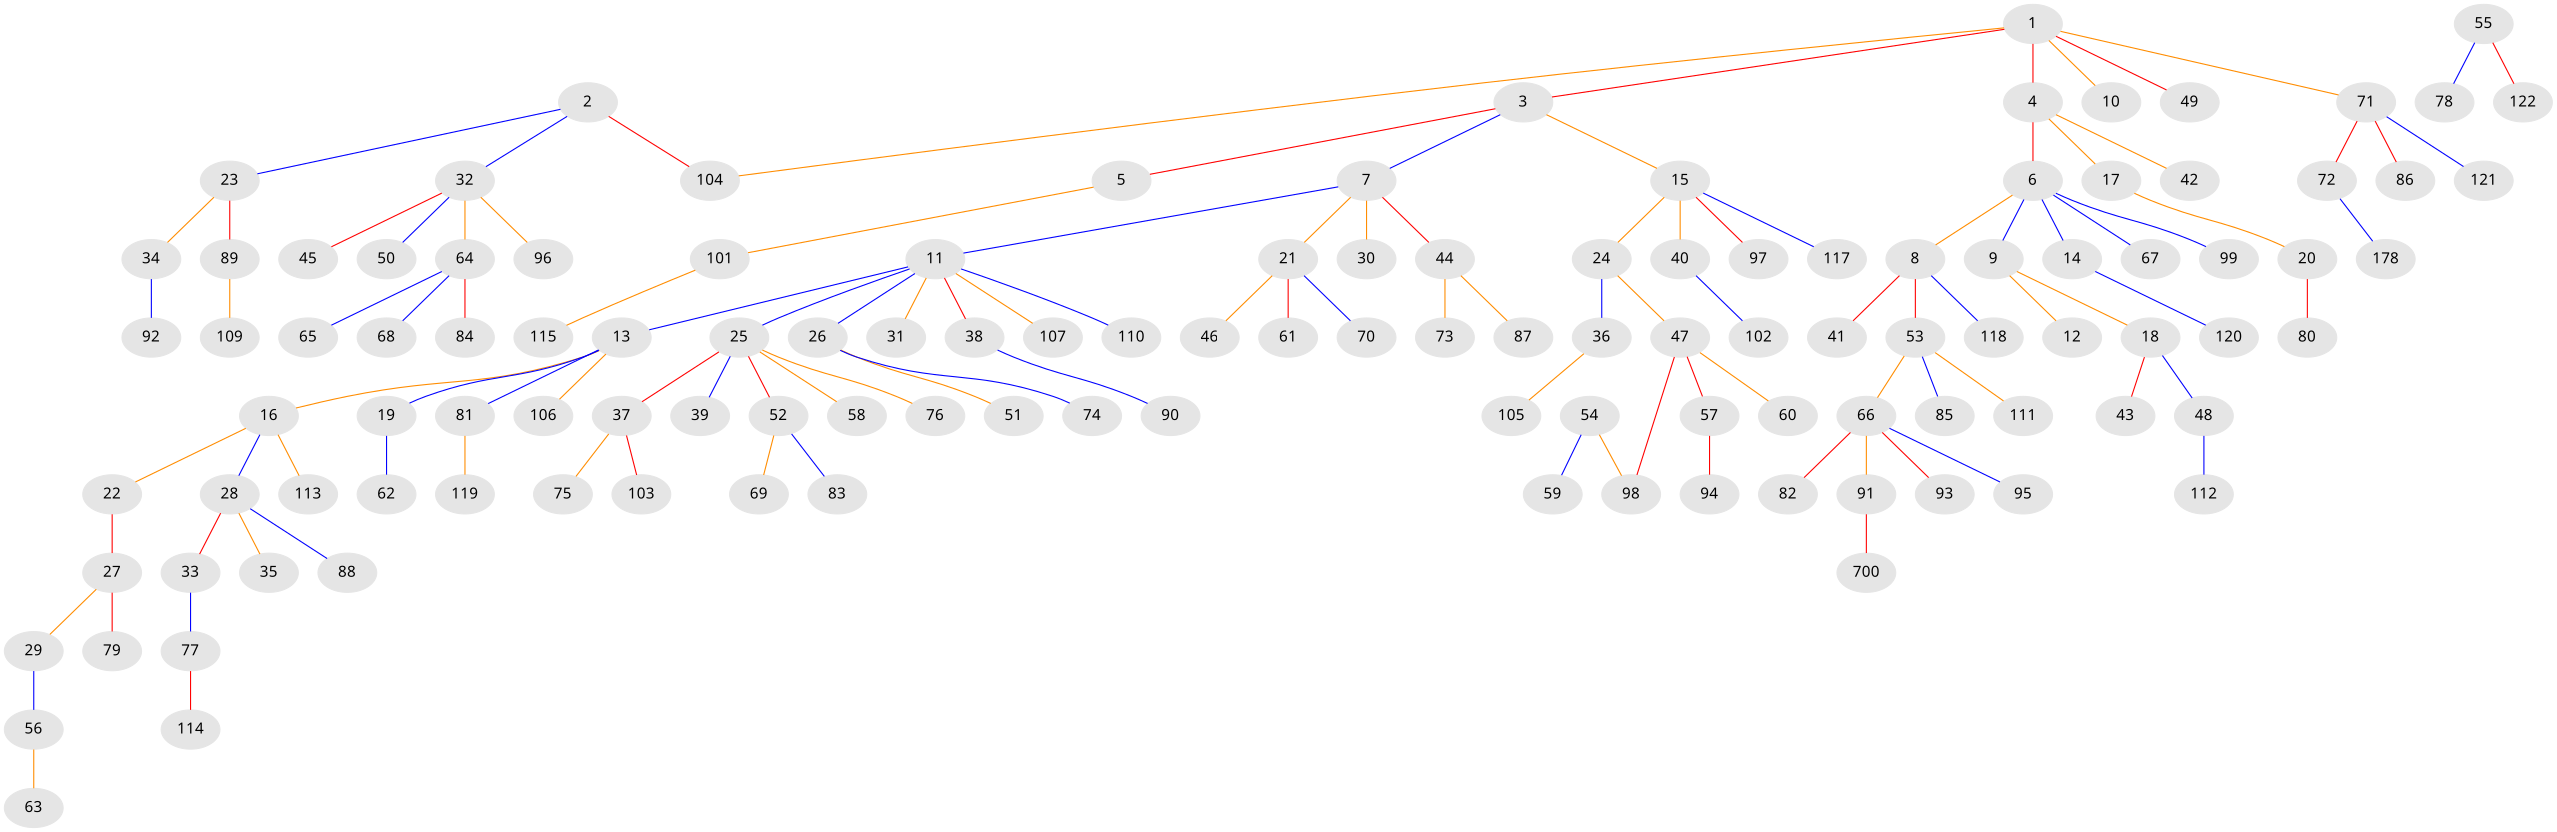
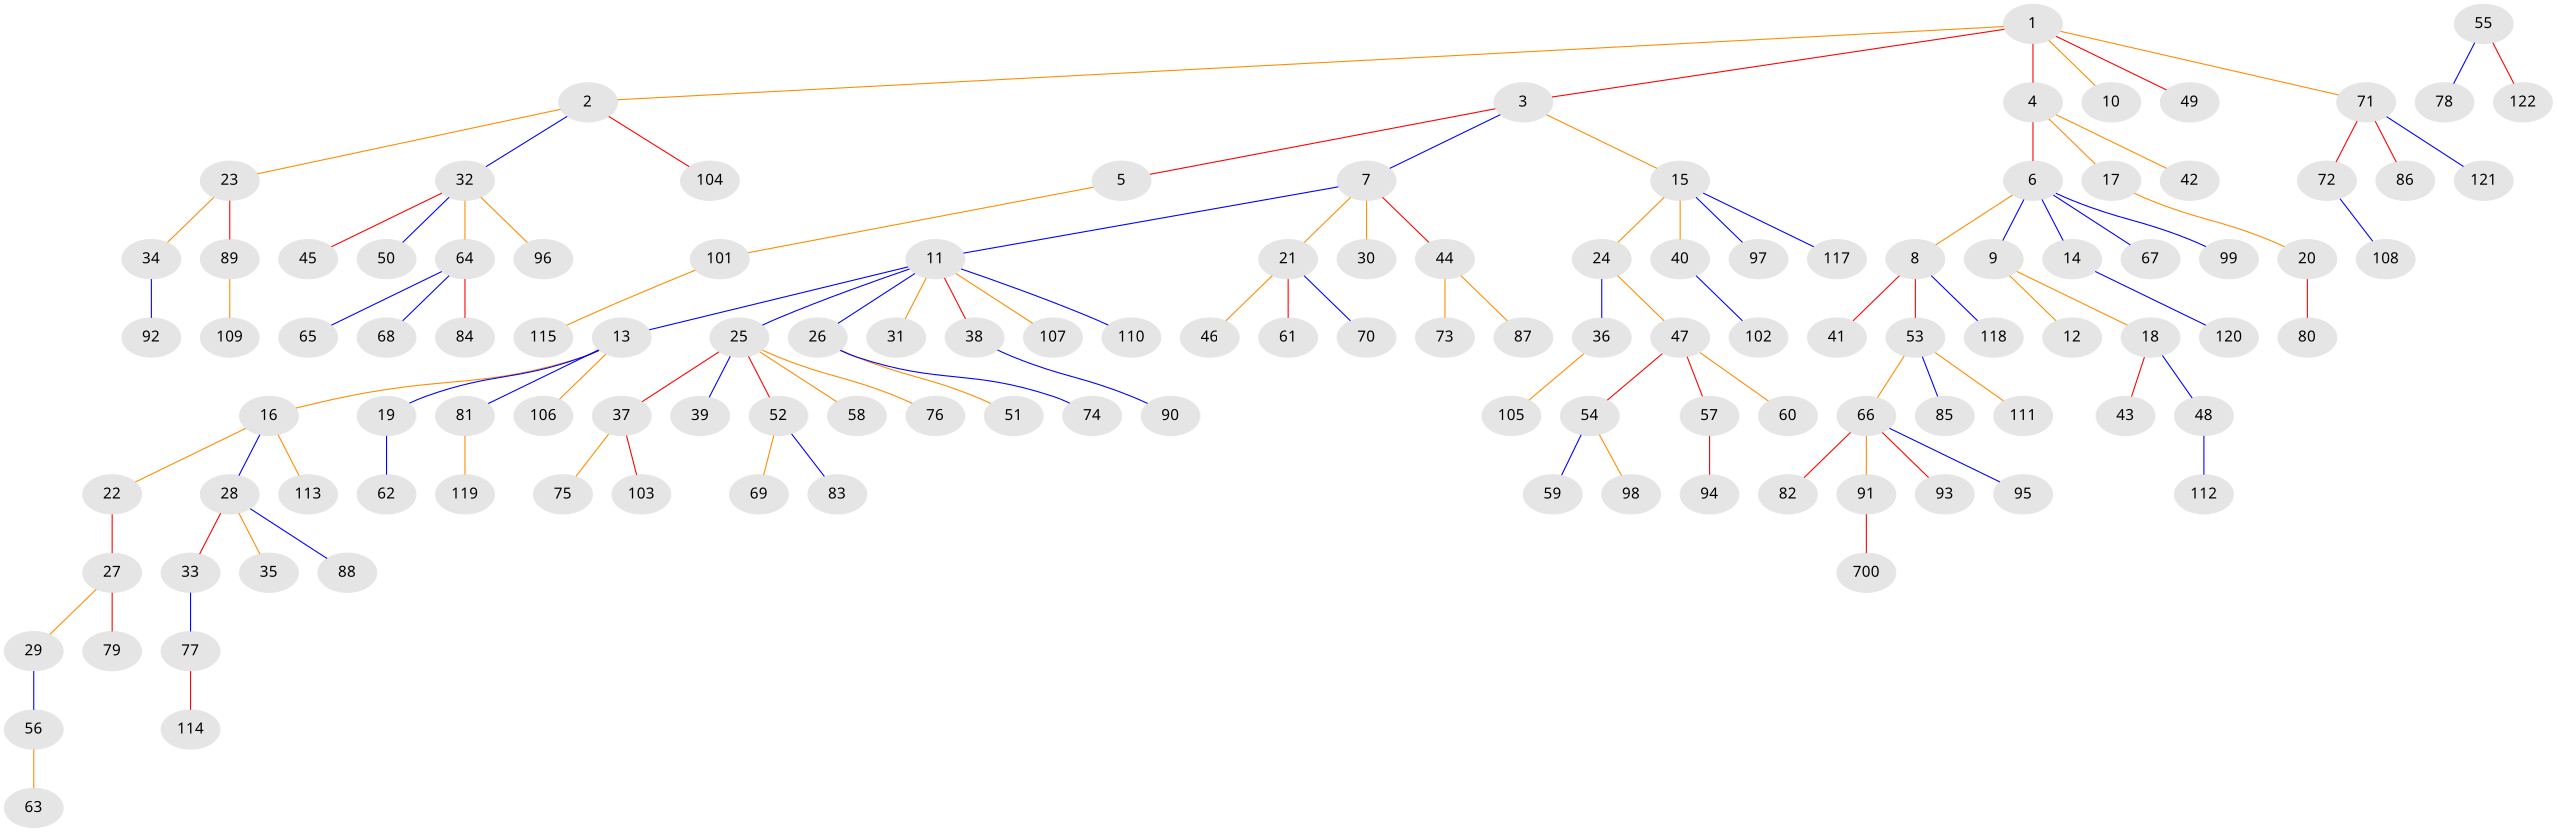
edge "1" -- "104": now "1" -- "2"
edge "2" -- "23": color blue -> darkorange
edge "15" -- "97": color red -> blue
node "178": label "178" -> "108"
edge "47" -- "98": now "47" -- "54"
